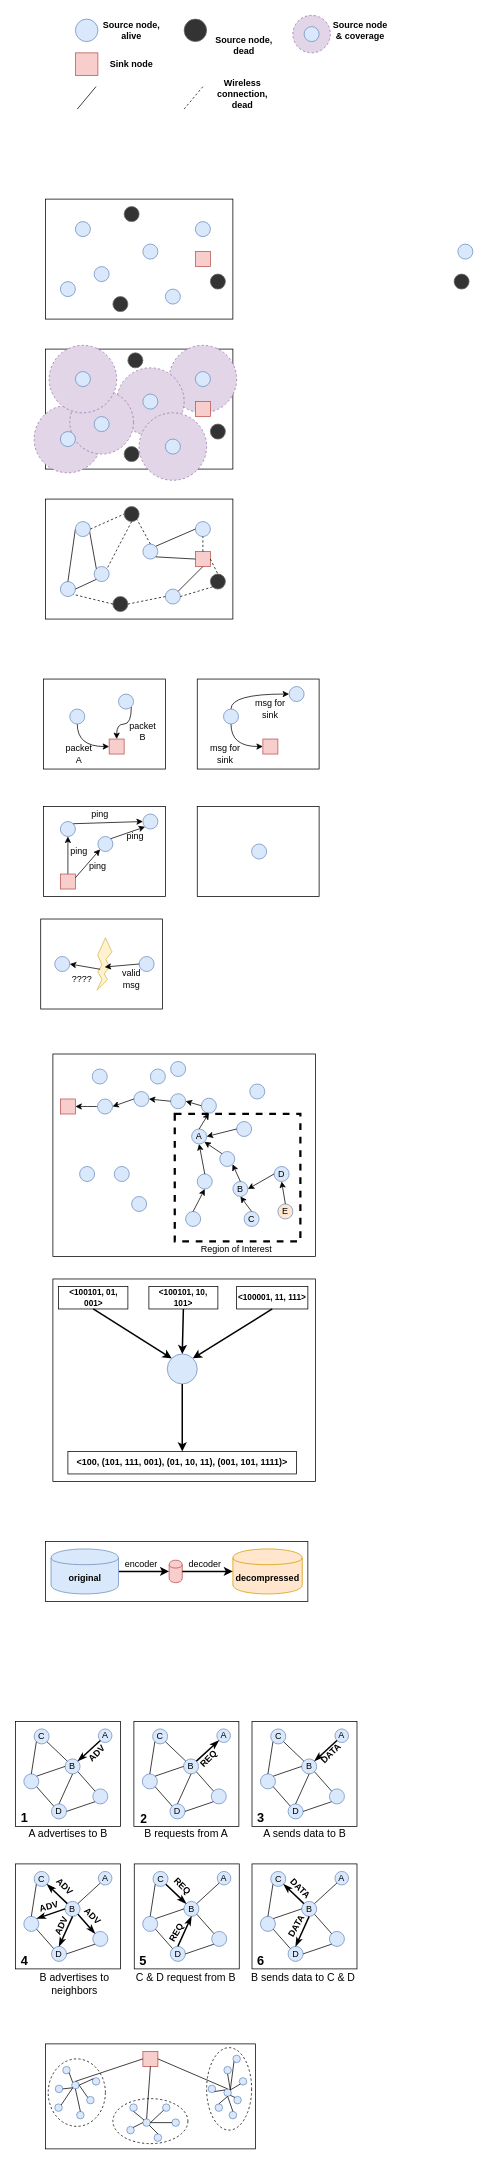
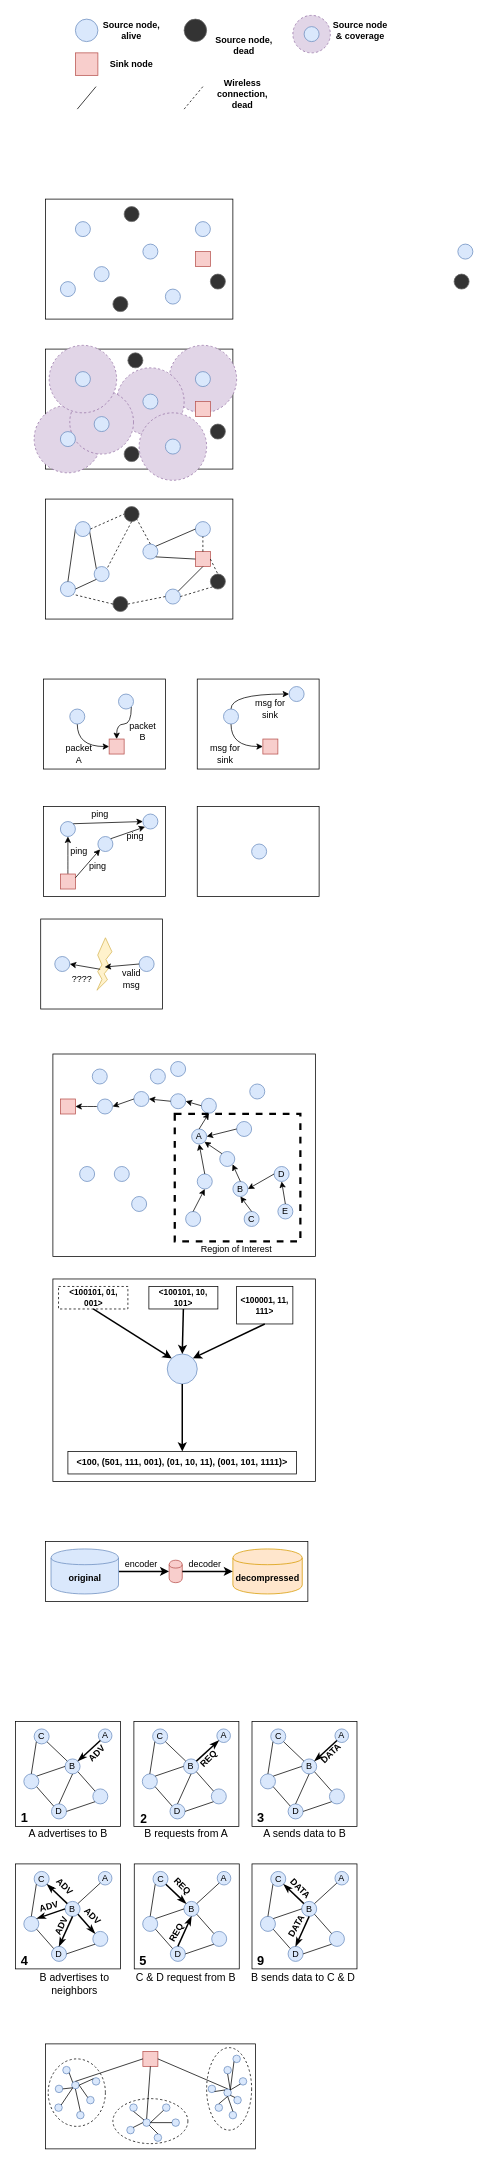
node "E": fillcolor #ffe6cc -> #dae8fc
node "<100101, 01, 001>": style solid -> dashed
node "<100001, 11, 111>": size 71x23 -> 56x38
node "<100, (101, 111, 001), (01, 10, 11), (001, 101, 1111)>": label "<100, (101, 111, 001), (01, 10, 11), (001, 101, 1111)>" -> "<100, (501, 111, 001), (01, 10, 11), (001, 101, 1111)>"
node "6": label "6" -> "9"
